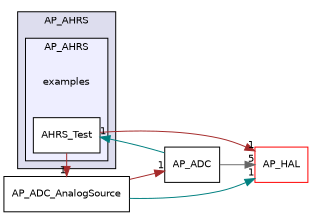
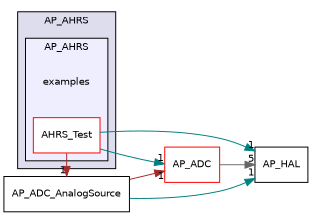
edge "AHRS_Test" -> "AP_HAL": color brown -> teal
node "AHRS_Test": color black -> red
edge "AP_ADC" -> "AHRS_Test": reversed
node "AP_ADC": color black -> red
node "AP_HAL": color red -> black
